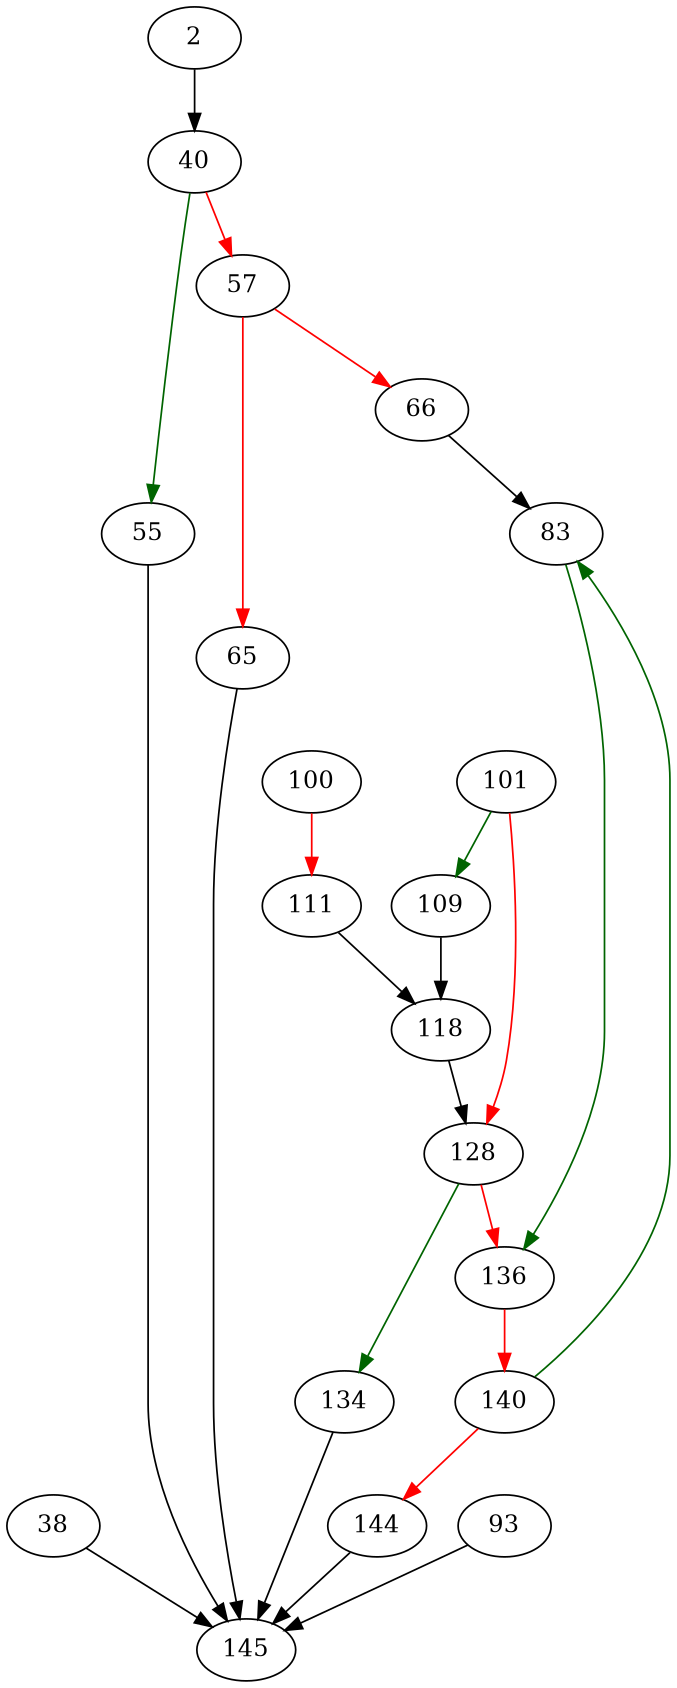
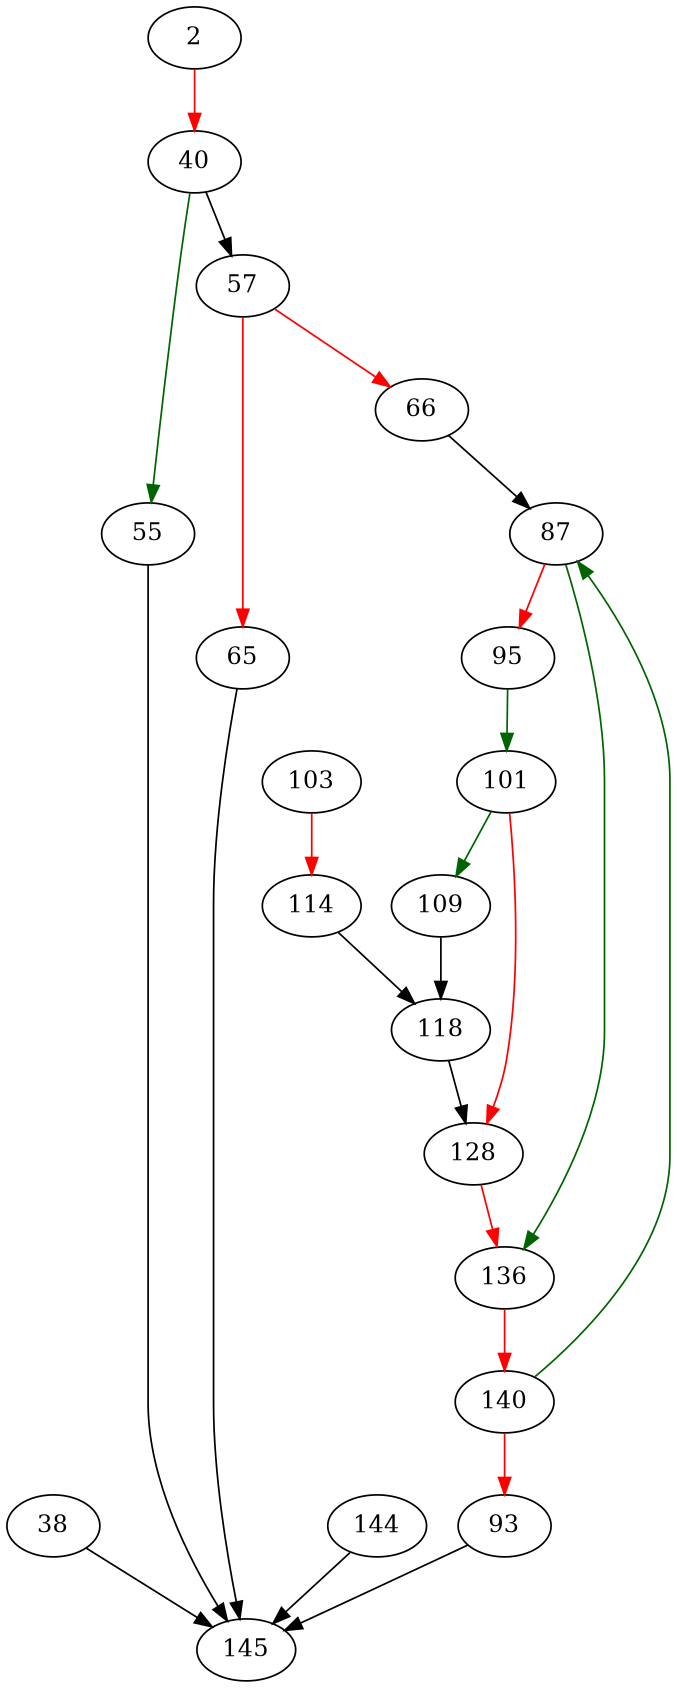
edge "2" -> "40": color black -> red
edge "40" -> "57": color red -> black
node "83": label "83" -> "87"
node "95": added
node "100": label "100" -> "103"
node "111": label "111" -> "114"
node "134": removed
edge "140" -> "144": now "140" -> "93"
